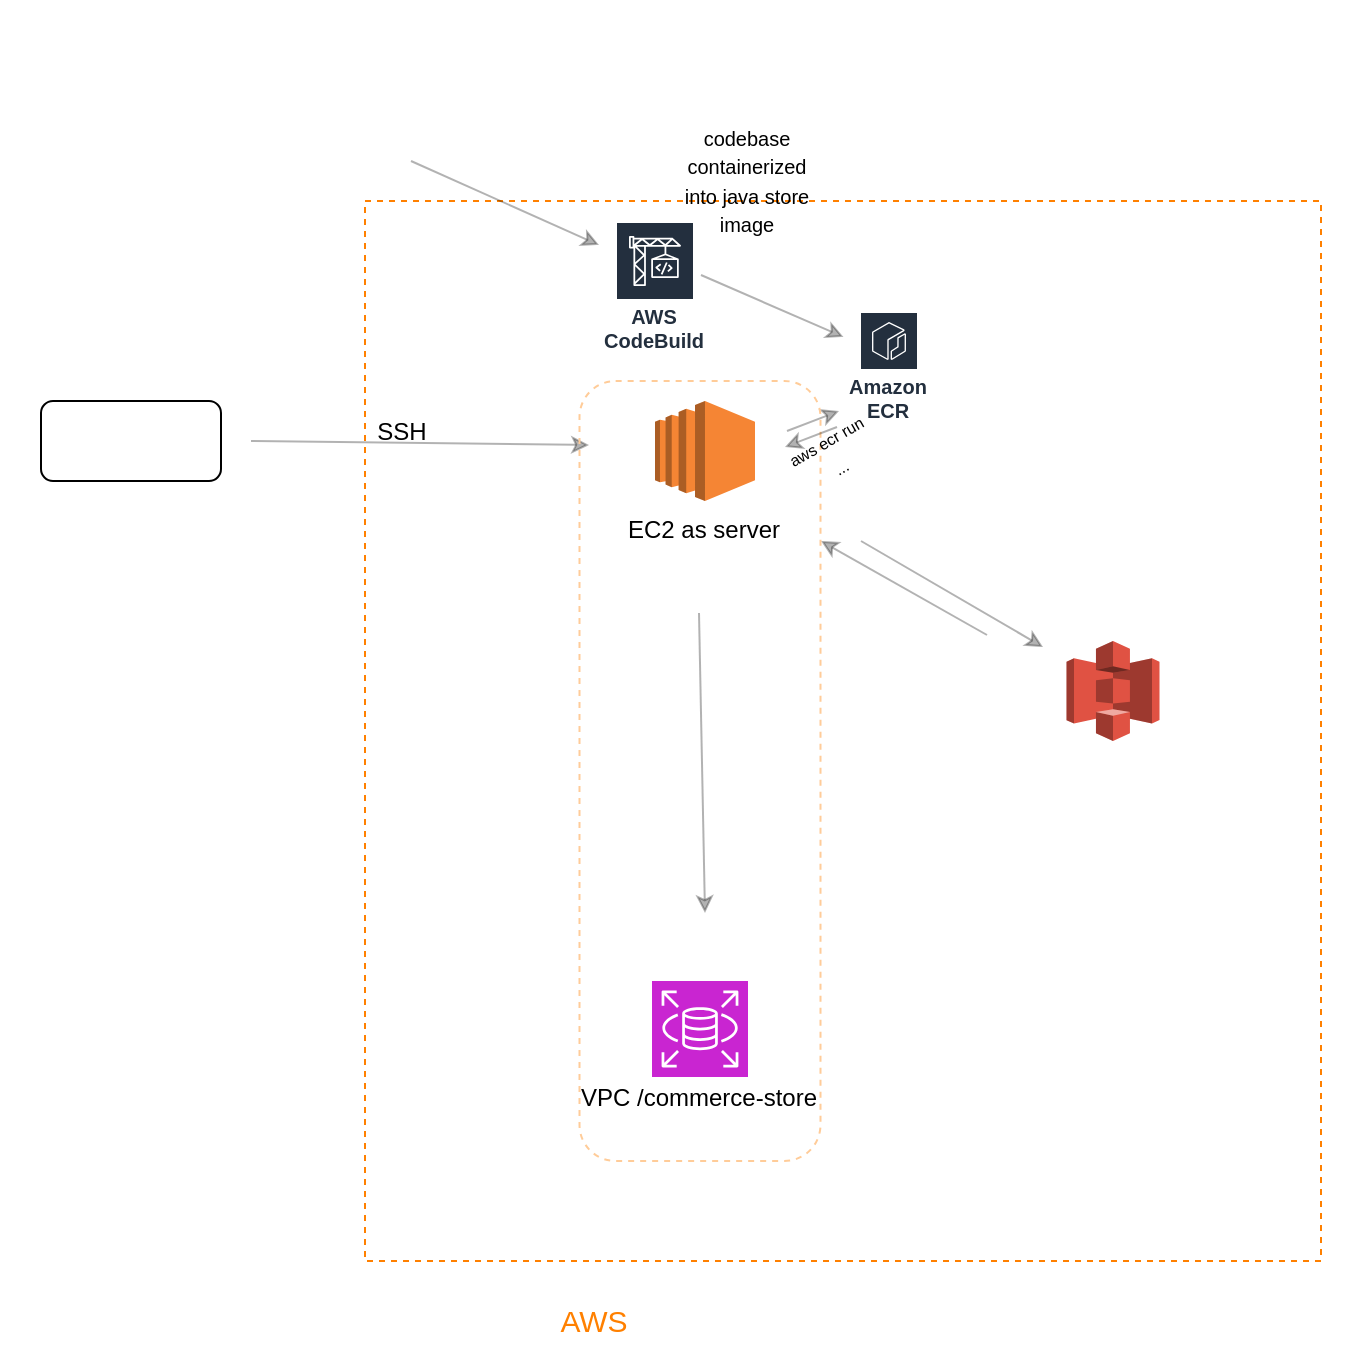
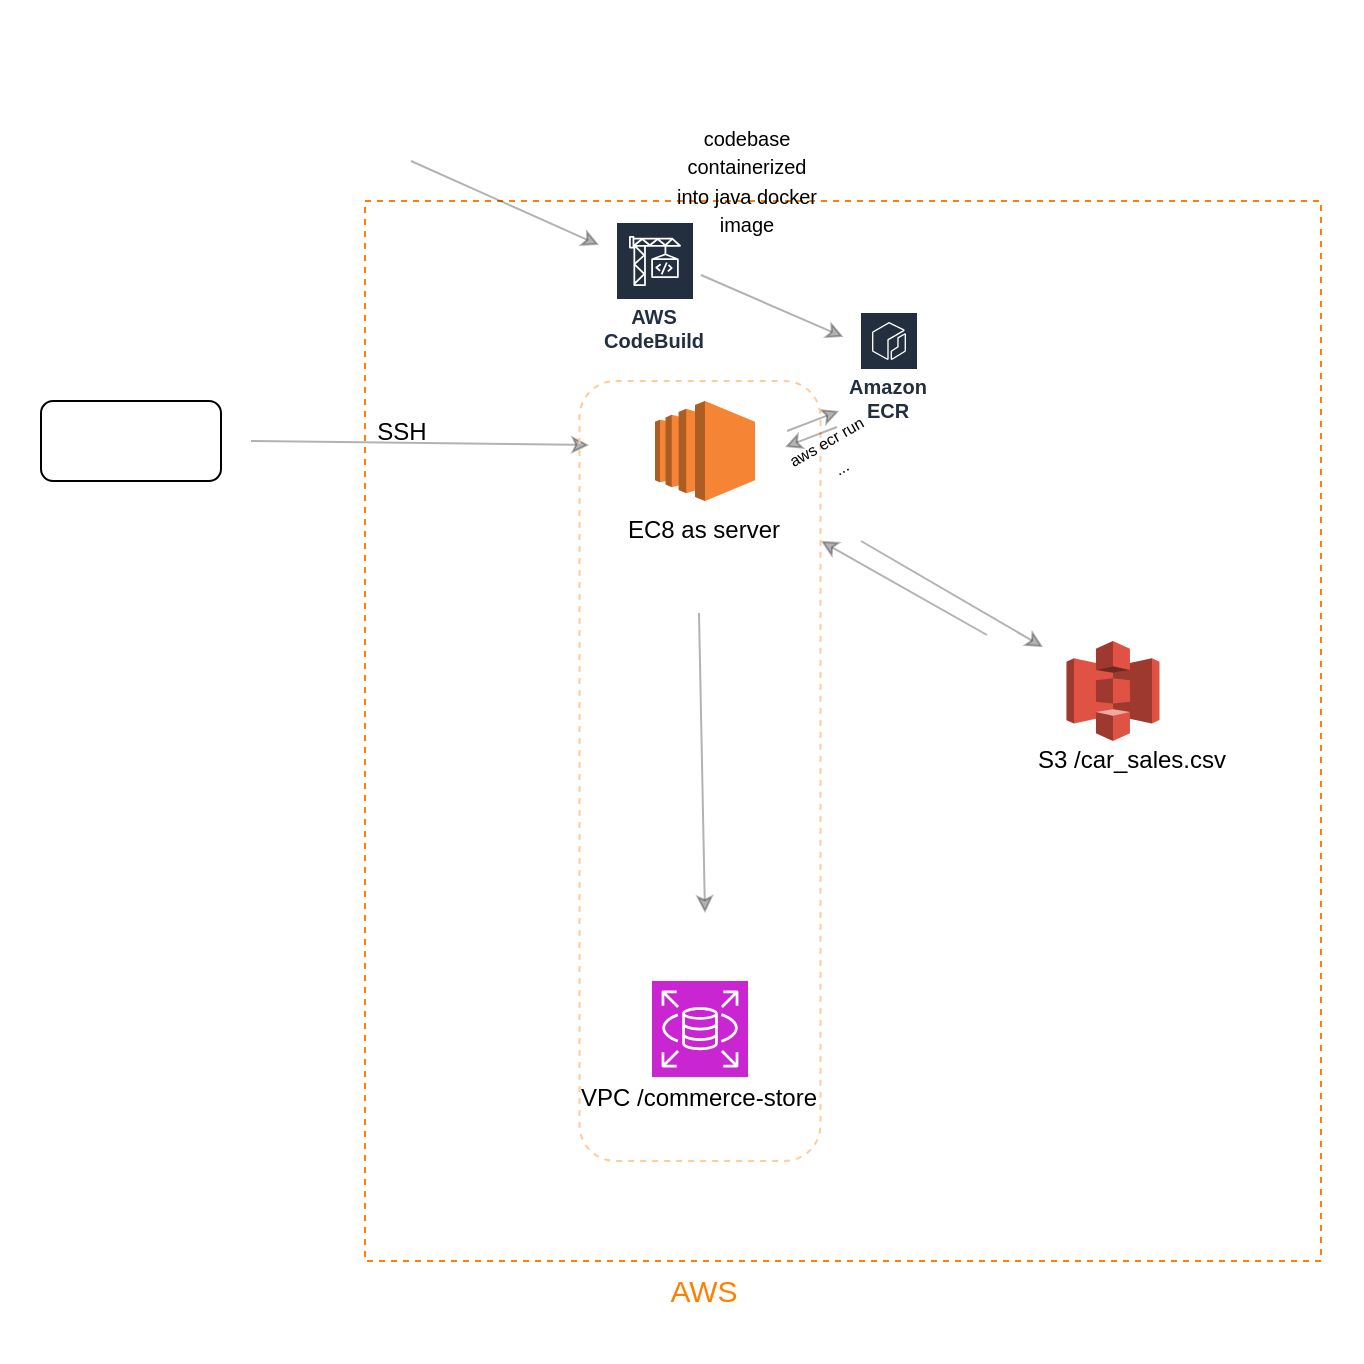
node "codebase containerized into java store image": label "codebase containerized into java store image" -> "codebase containerized into java docker image"
node "EC2 as server": label "EC2 as server" -> "EC8 as server"
node "S3 /car_sales.csv": added
node "AWS": moved (595, 1321) -> (705, 1291)
